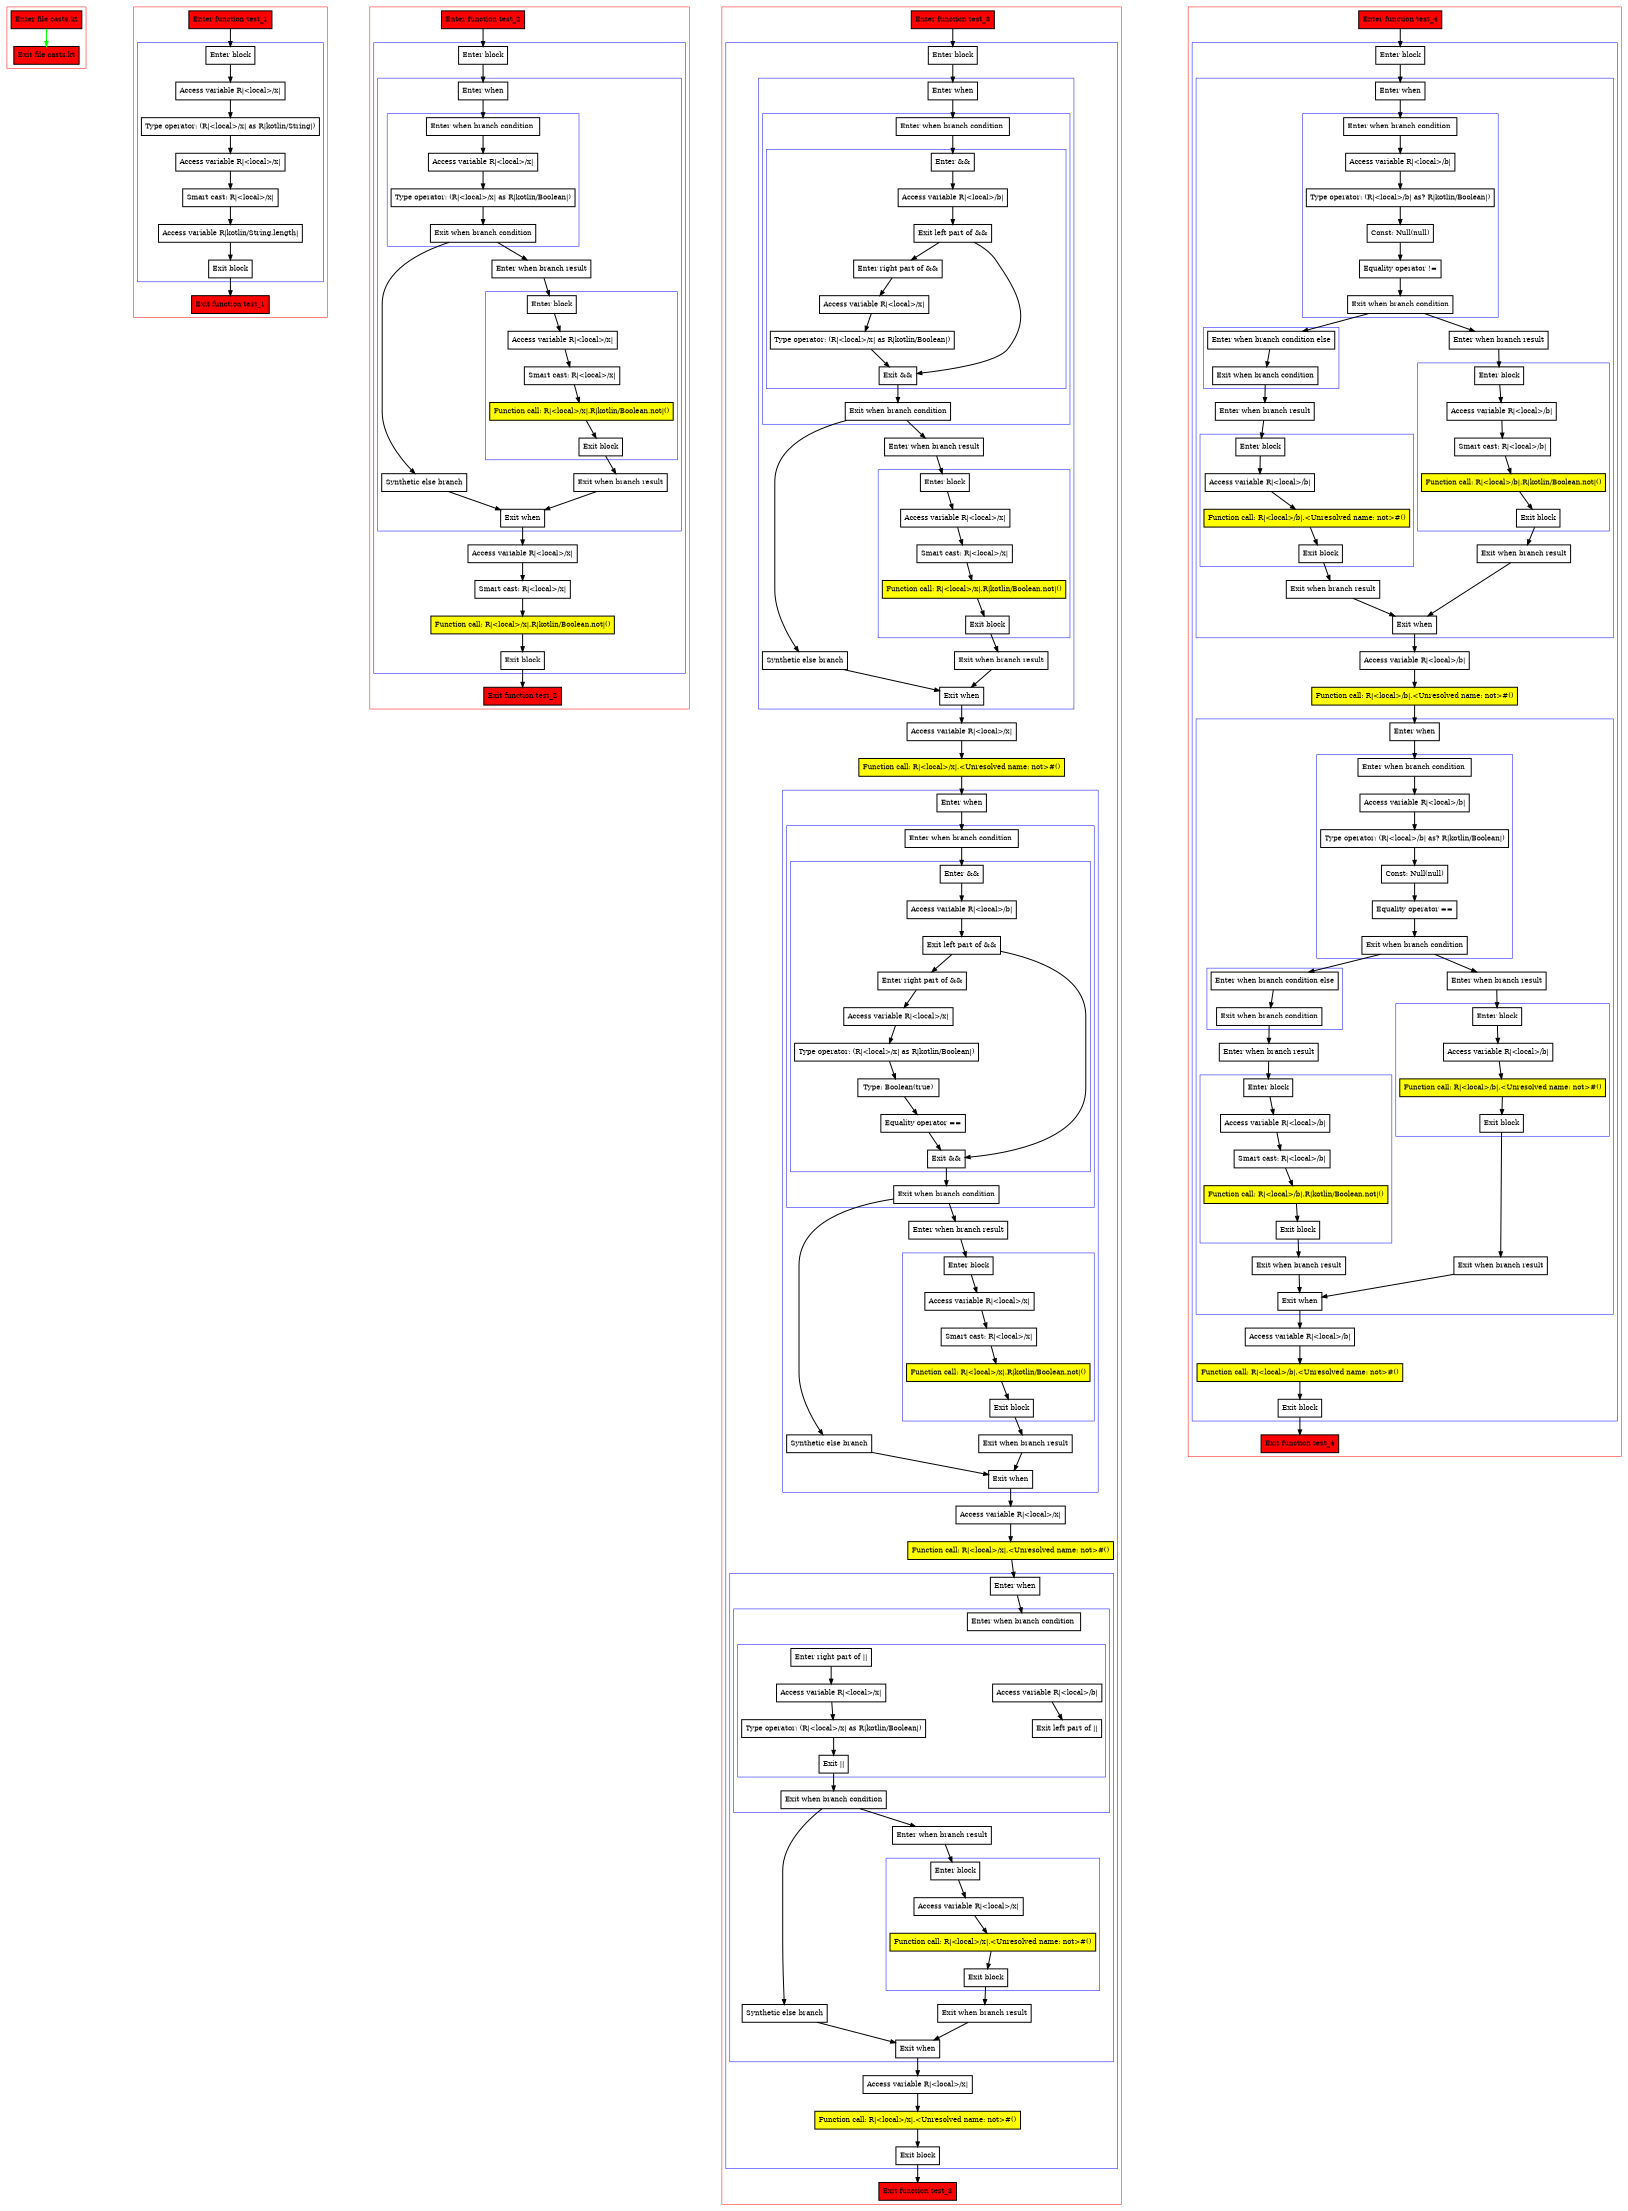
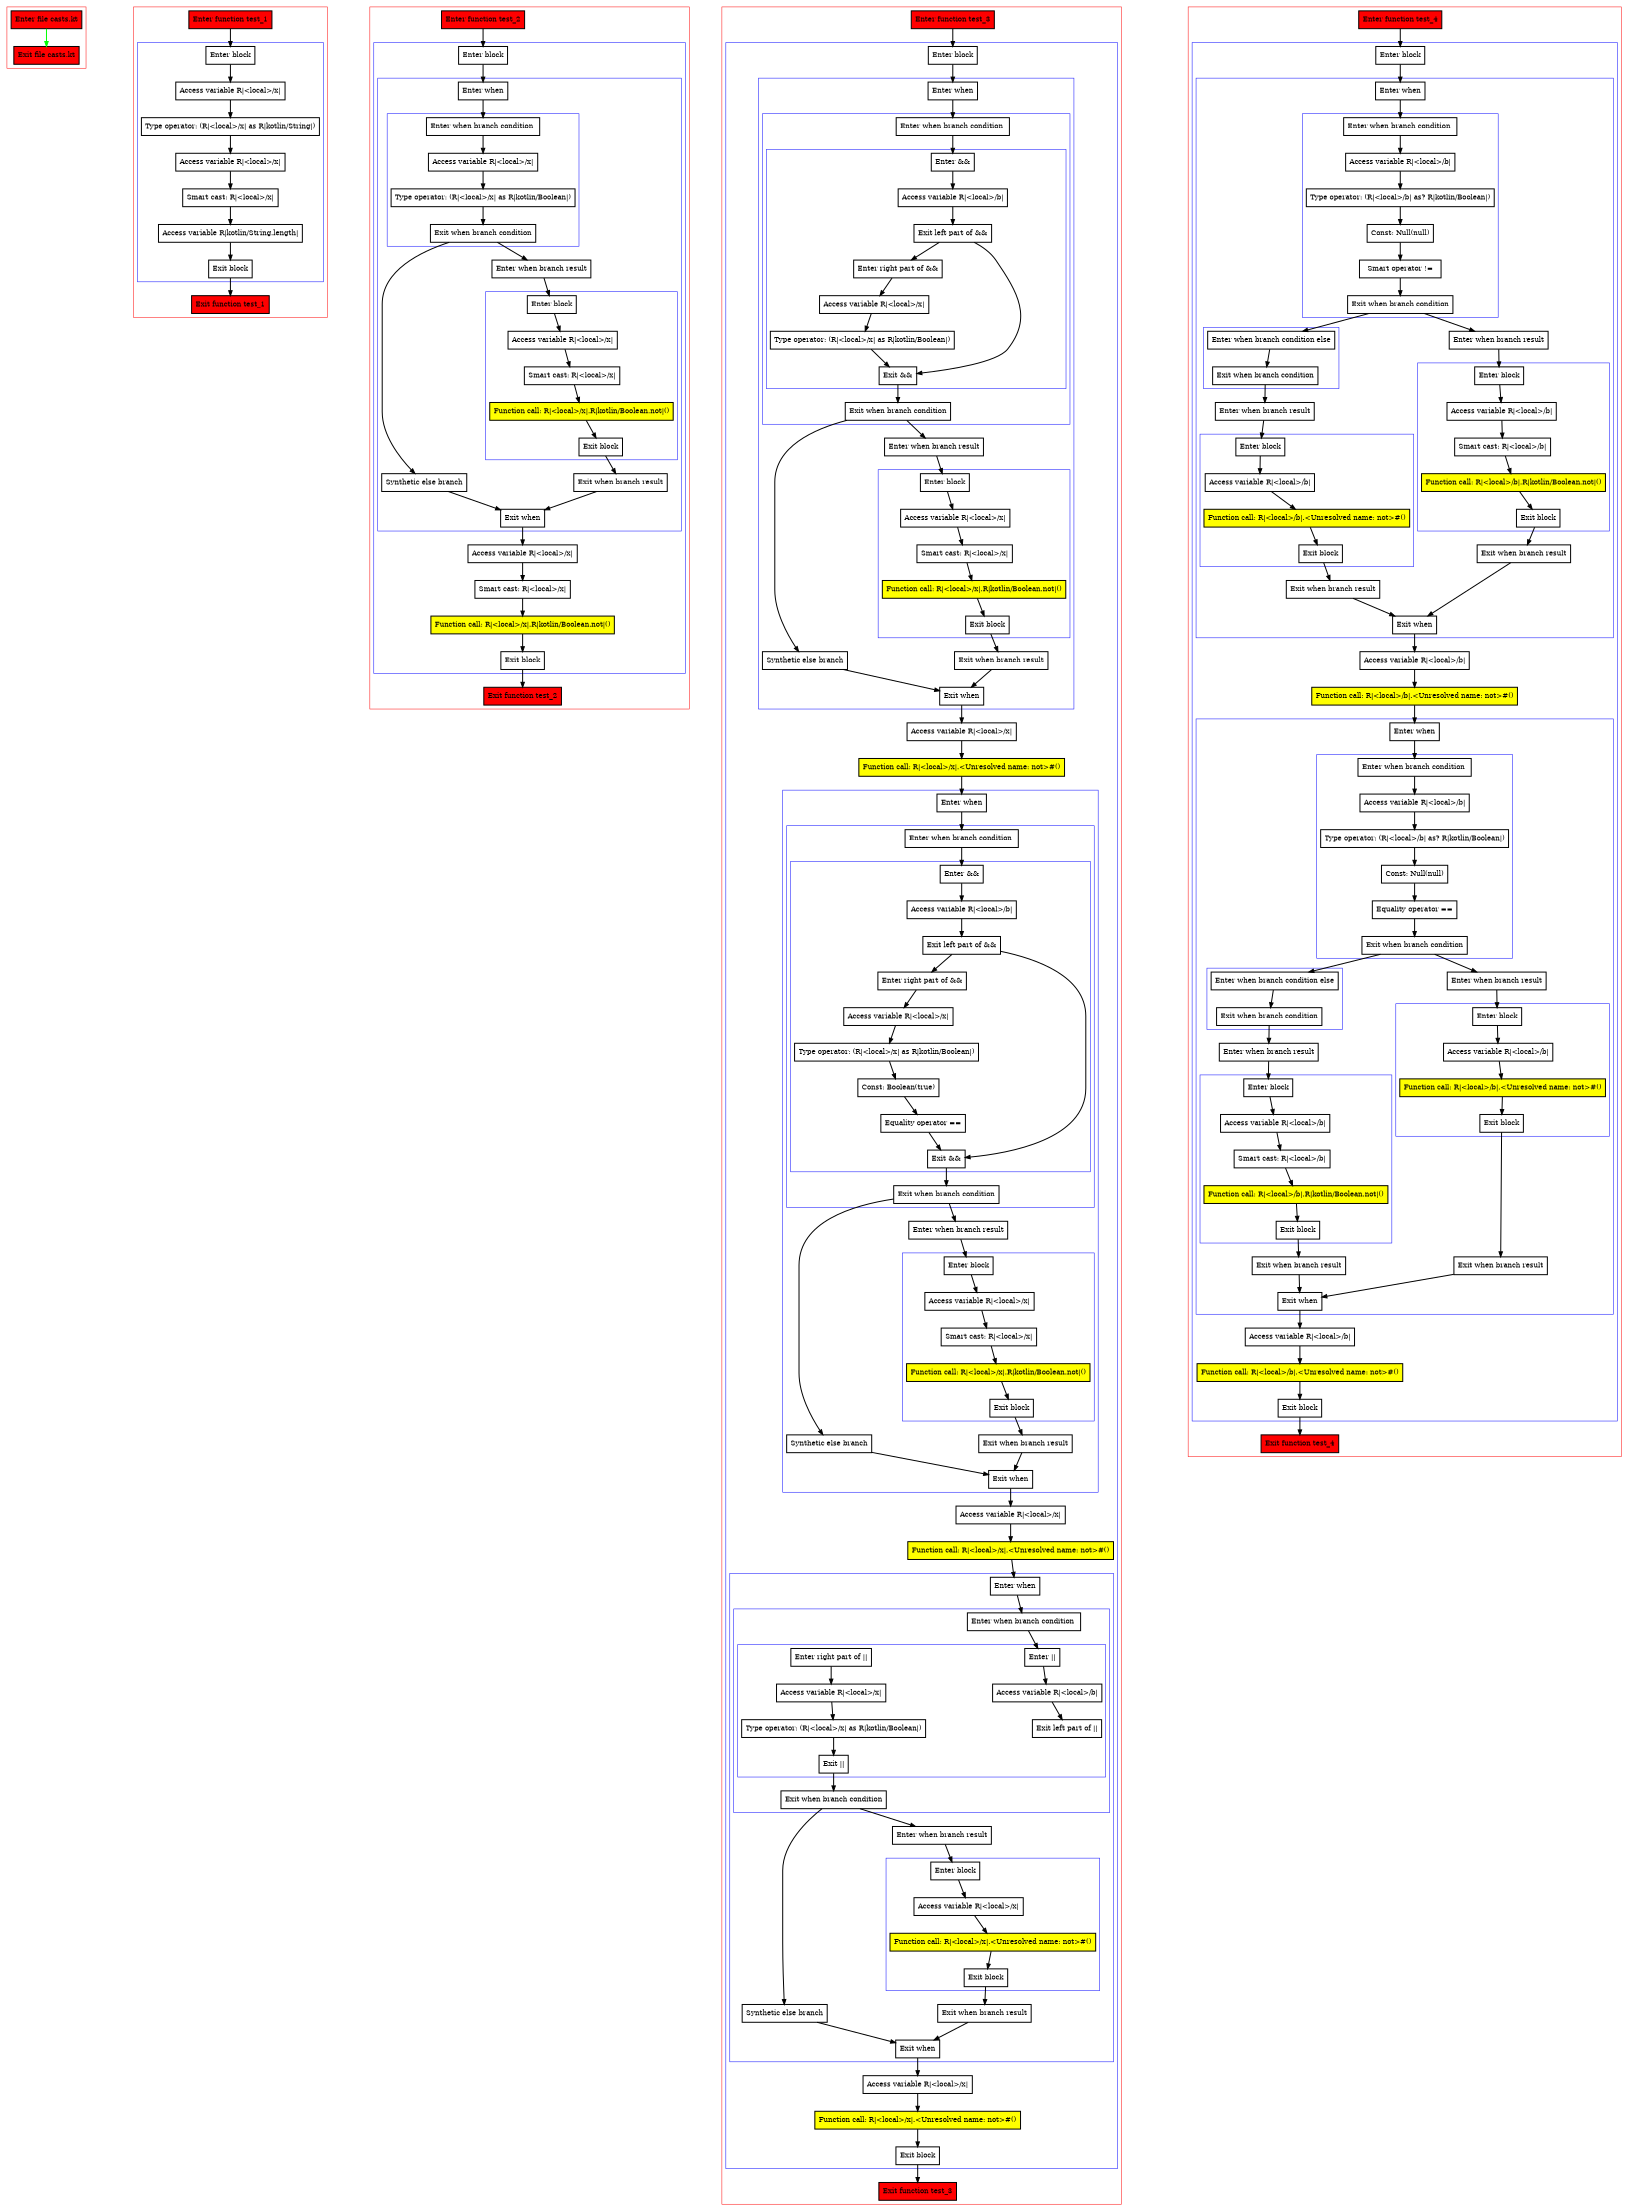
node "Equality operator !=": label "Equality operator !=" -> "Smart operator !="
node "Type: Boolean(true)": label "Type: Boolean(true)" -> "Const: Boolean(true)"
node "Enter ||": added
